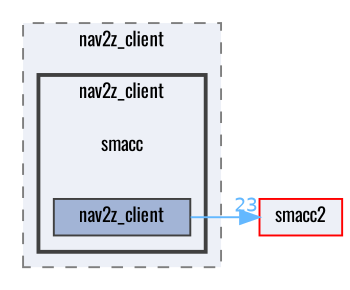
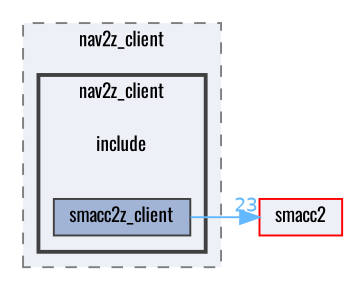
node "smacc": label "smacc" -> "include"
node "nav2z_client": label "nav2z_client" -> "smacc2z_client"
